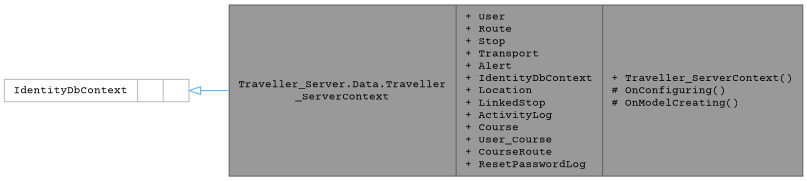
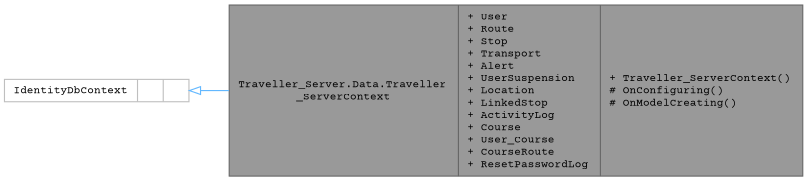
node "Traveller_Server.Data.Traveller": text "+ IdentityDbContext" -> "+ UserSuspension"
